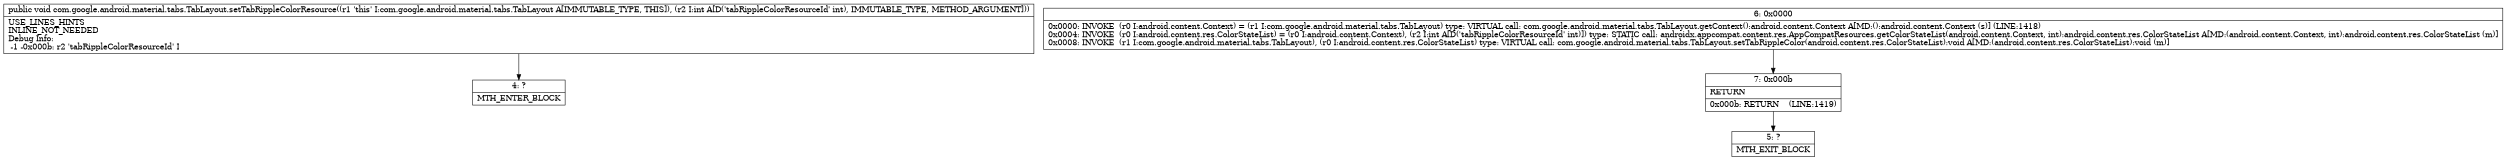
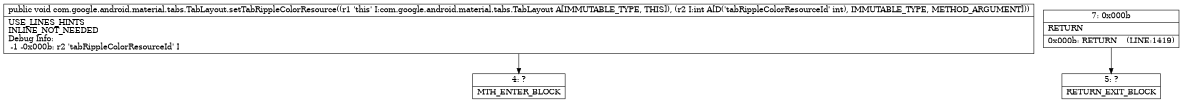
node "6: 0x0000": removed
node "5: ?": text "MTH_EXIT_BLOCK" -> "RETURN_EXIT_BLOCK"
